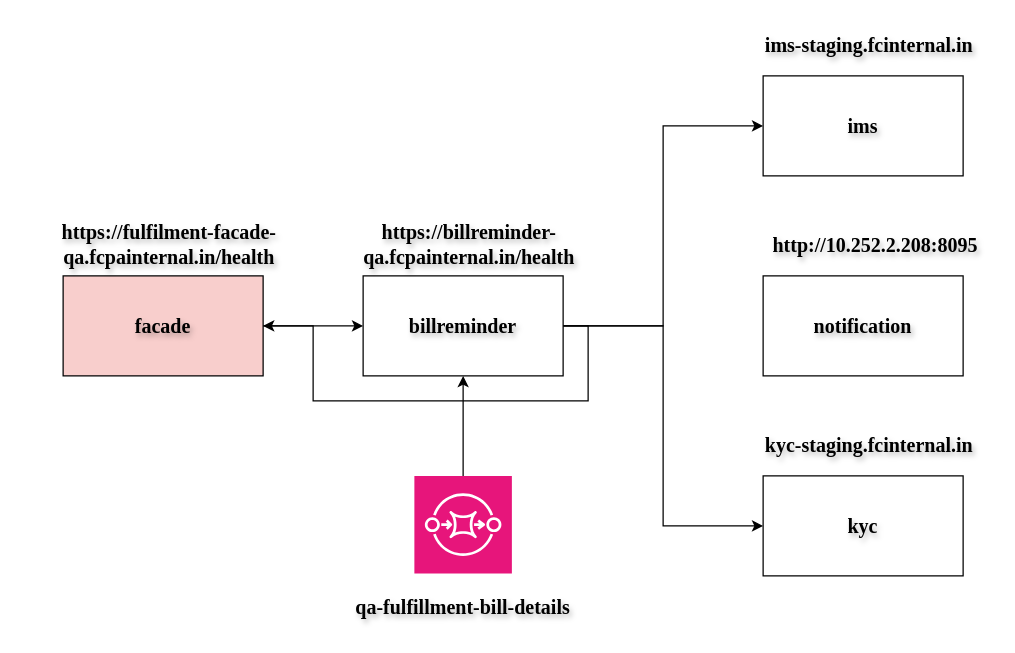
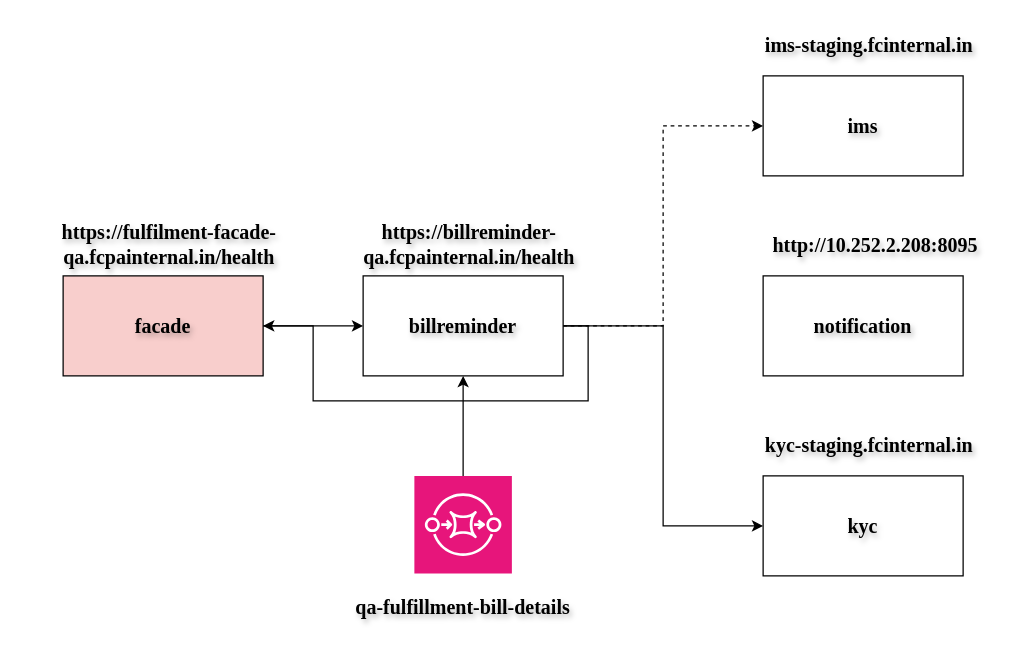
edge "billreminder" -> "ims": style solid -> dashed
